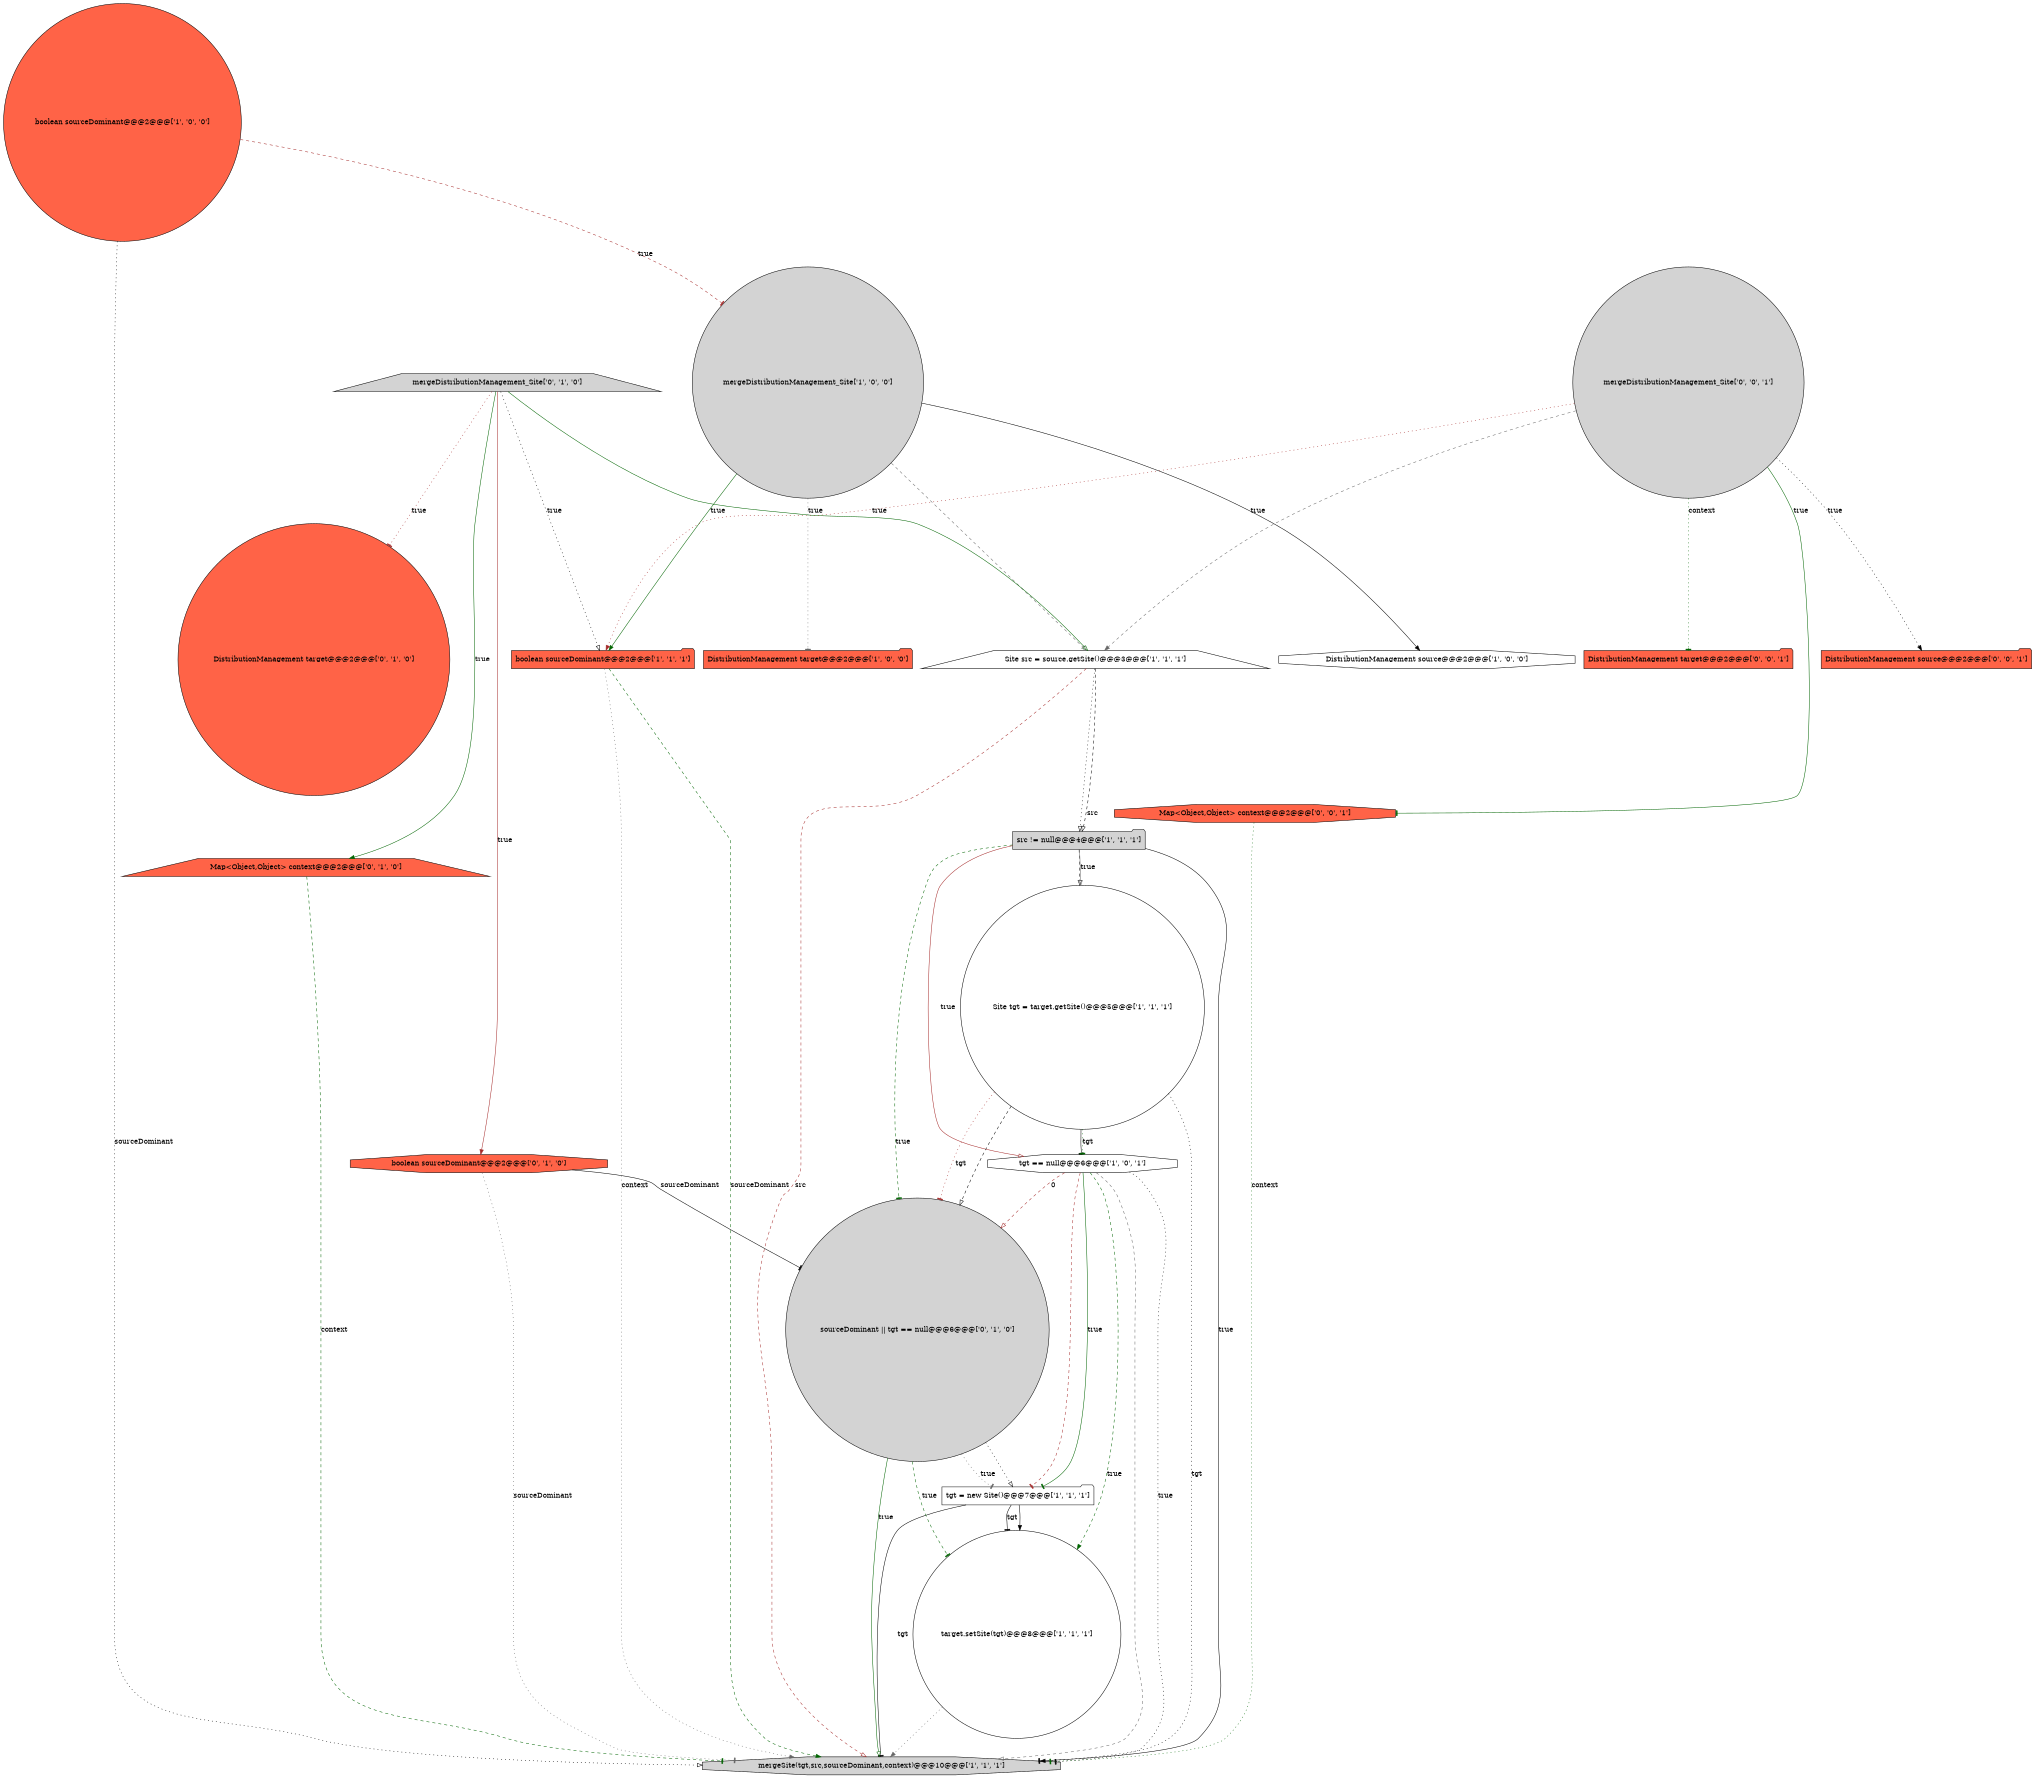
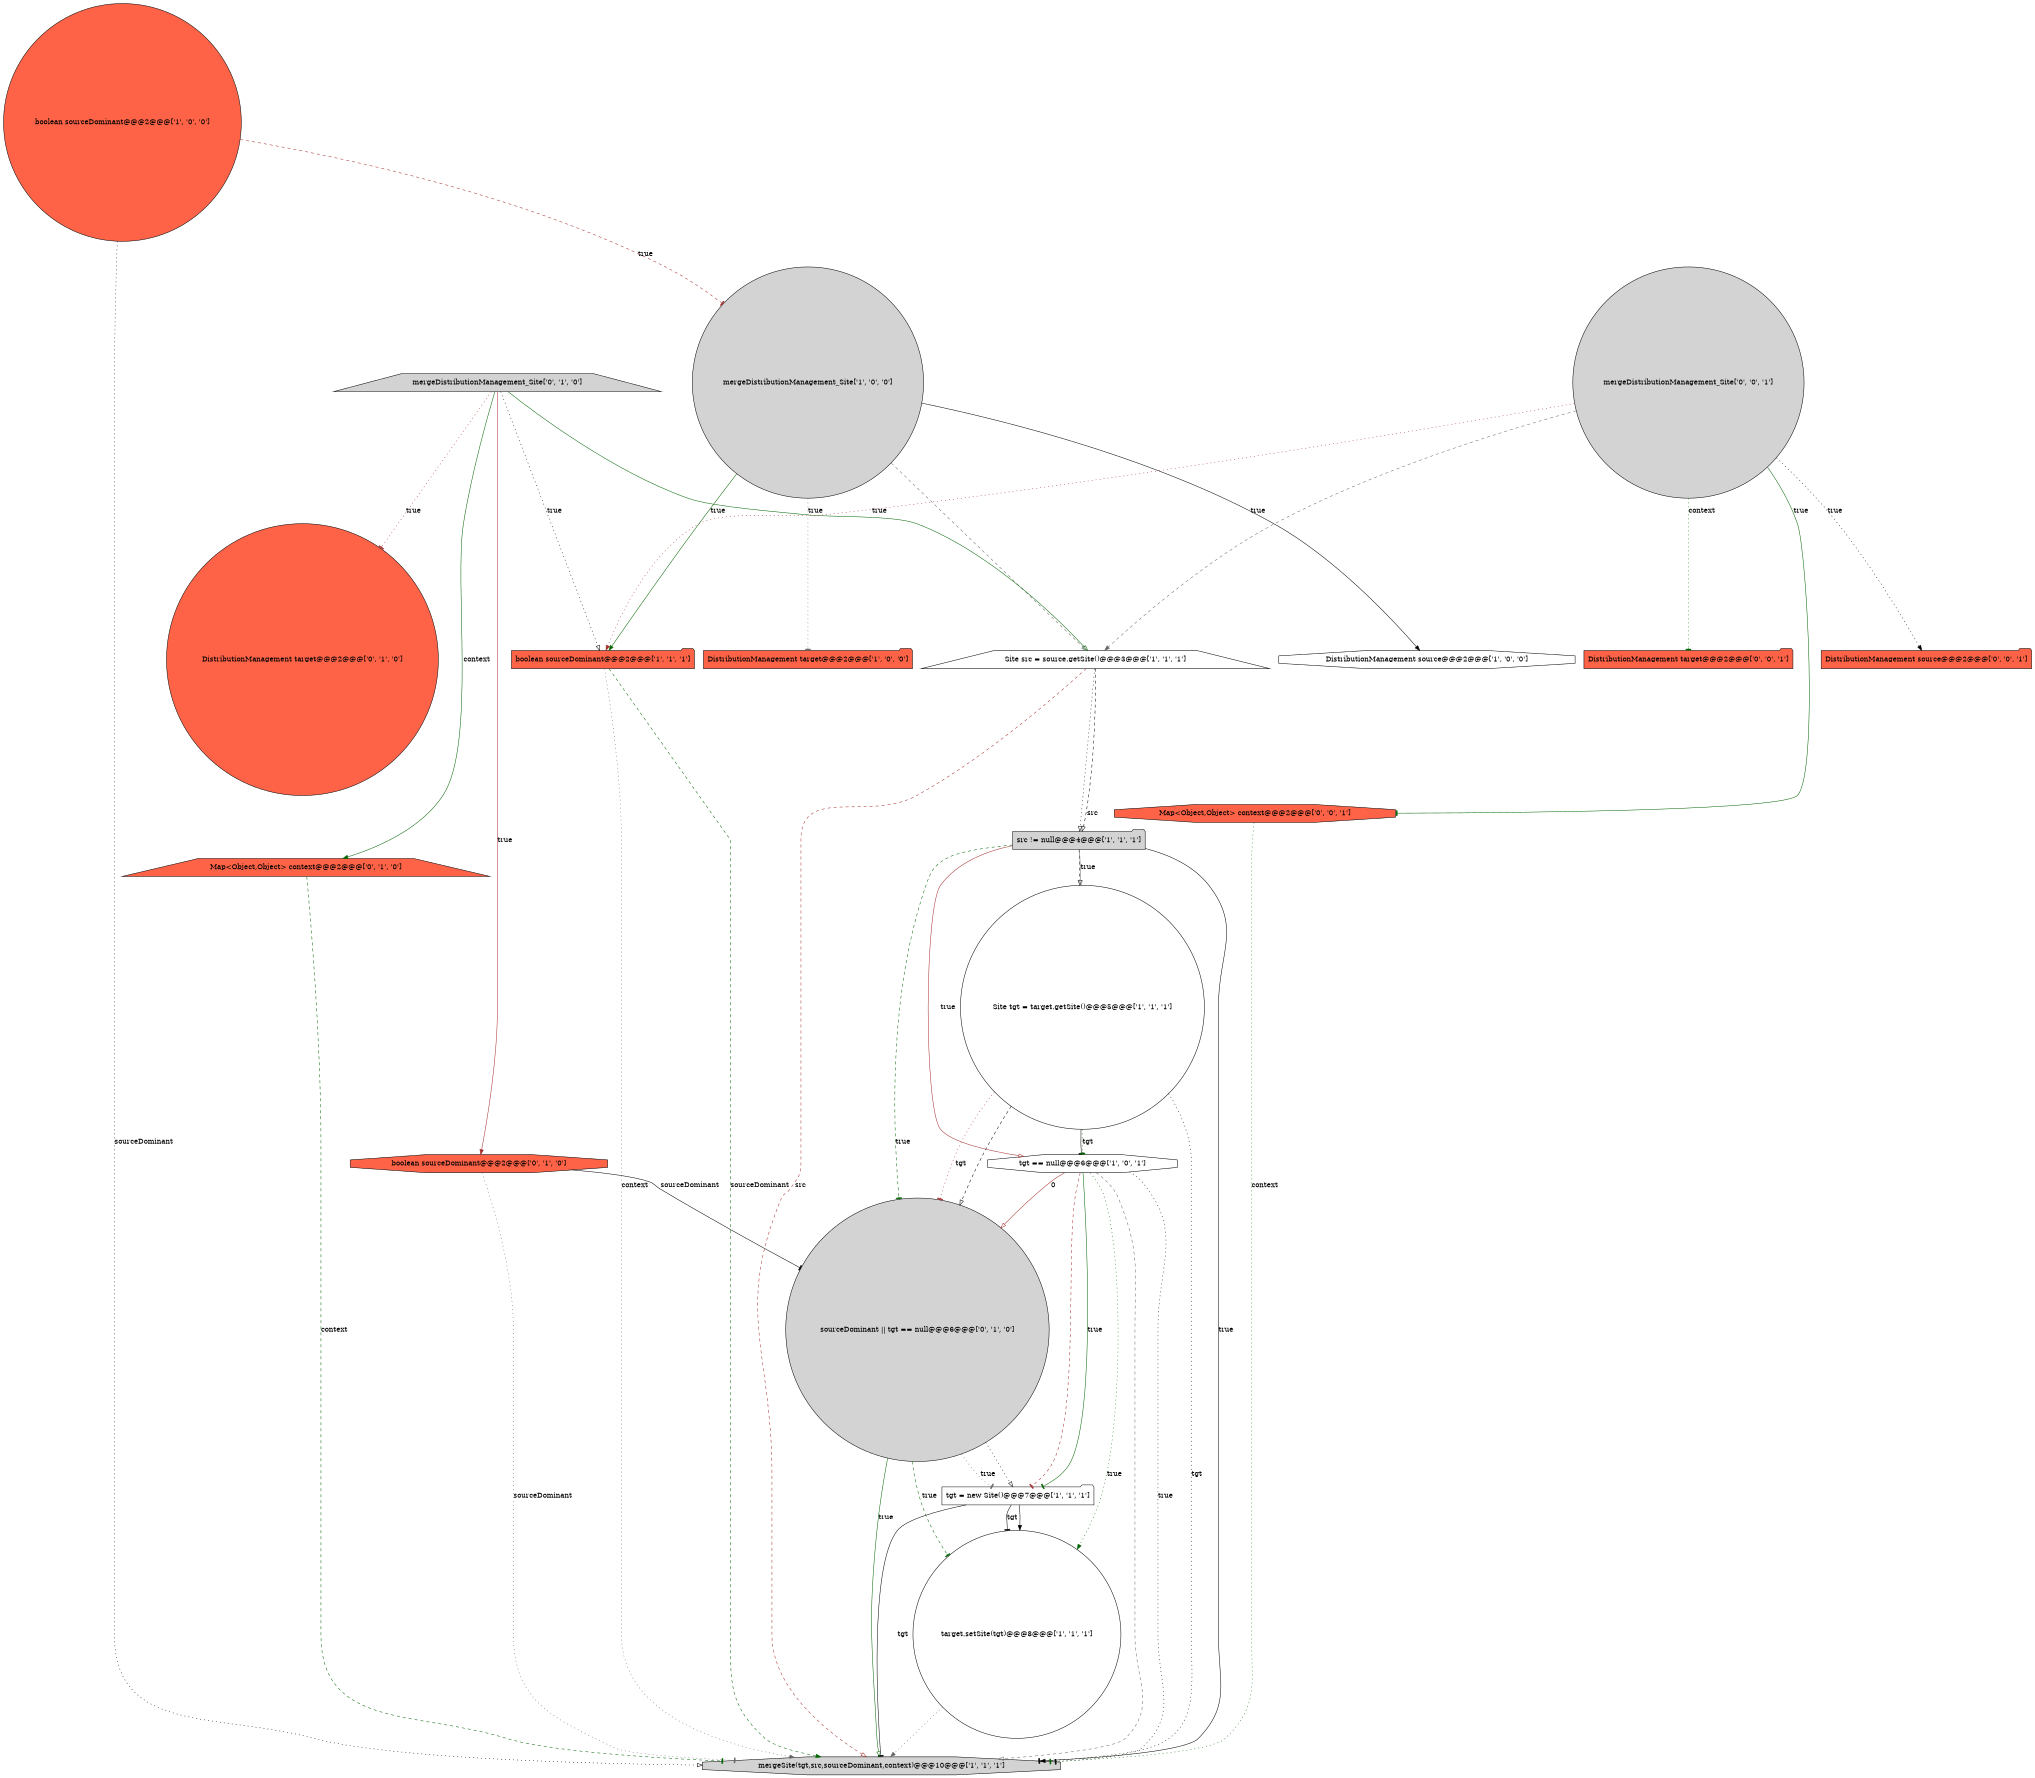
edge "mergeDistributionManagement_Site['0', '1', '0']" -> "Map<Object,Object> context@@@2@@@['0', '1', '0']": label "true" -> "context"
edge "tgt == null@@@6@@@['1', '0', '1']" -> "sourceDominant || tgt == null@@@6@@@['0', '1', '0']": style dashed -> solid
edge "tgt == null@@@6@@@['1', '0', '1']" -> "target.setSite(tgt)@@@8@@@['1', '1', '1']": style dashed -> dotted
